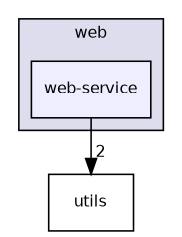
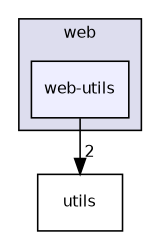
node "web-service": label "web-service" -> "web-utils"
